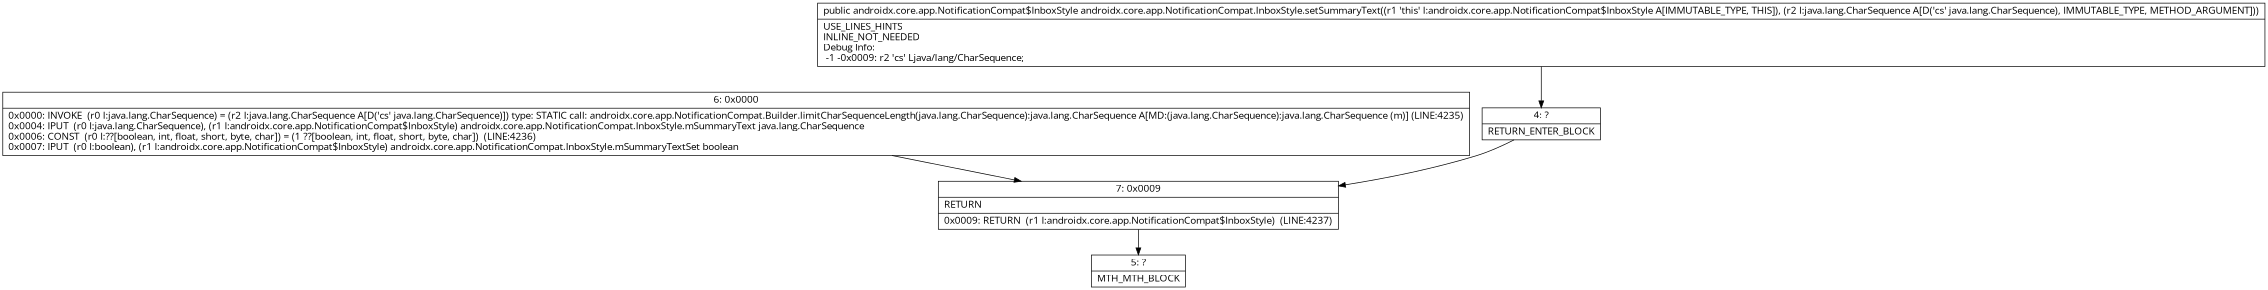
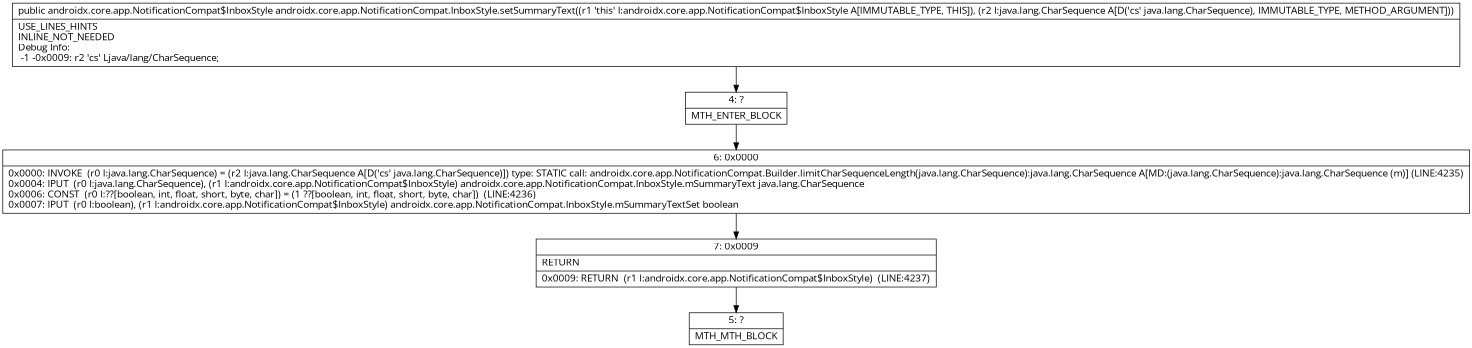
node "4: ?": text "RETURN_ENTER_BLOCK" -> "MTH_ENTER_BLOCK"
edge "4: ?" -> "7: 0x0009": now "4: ?" -> "6: 0x0000"
